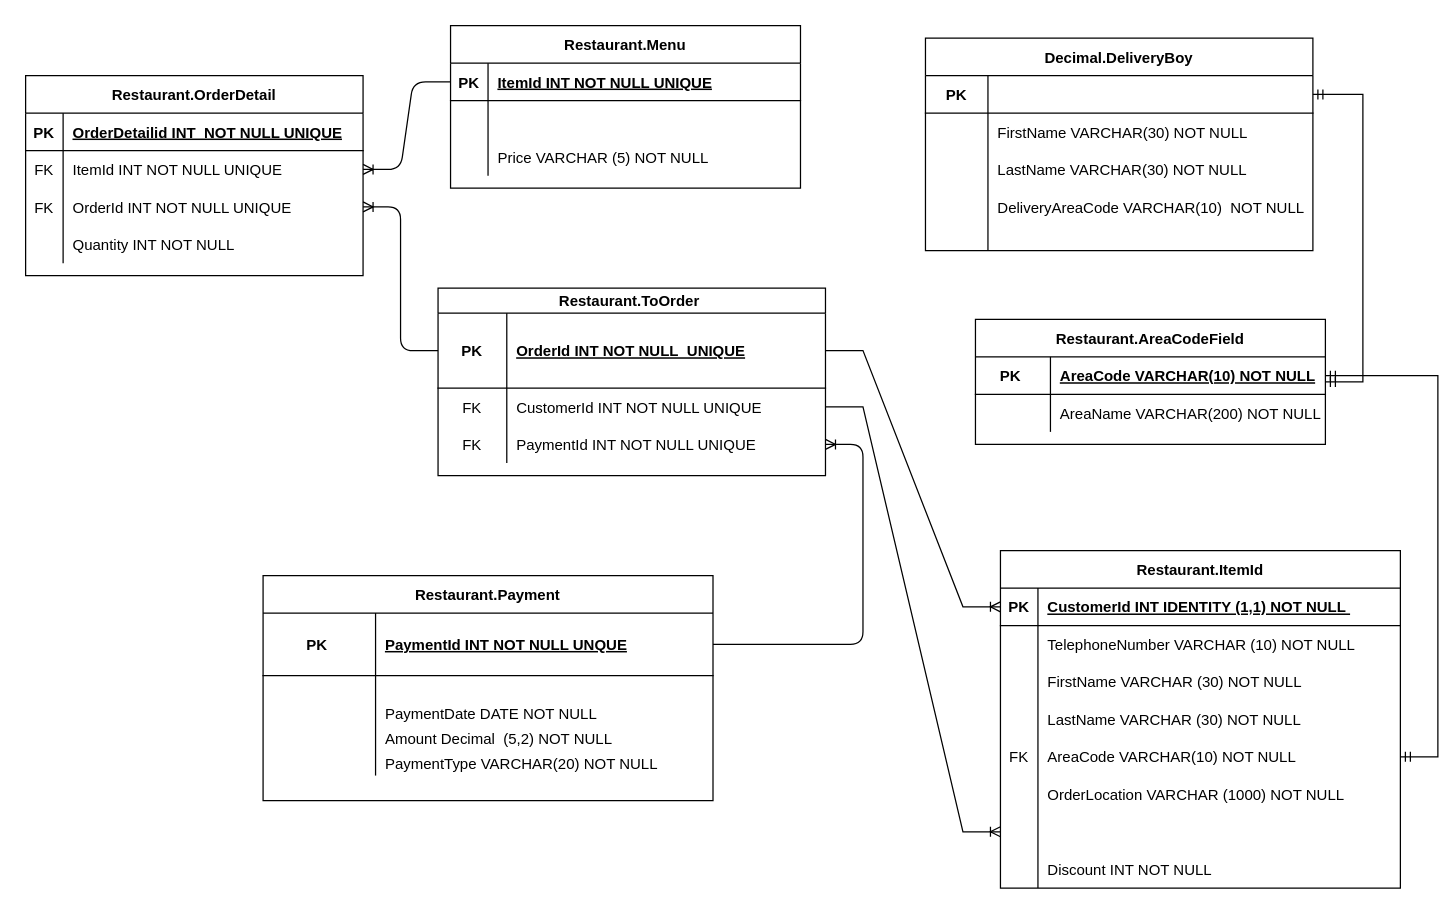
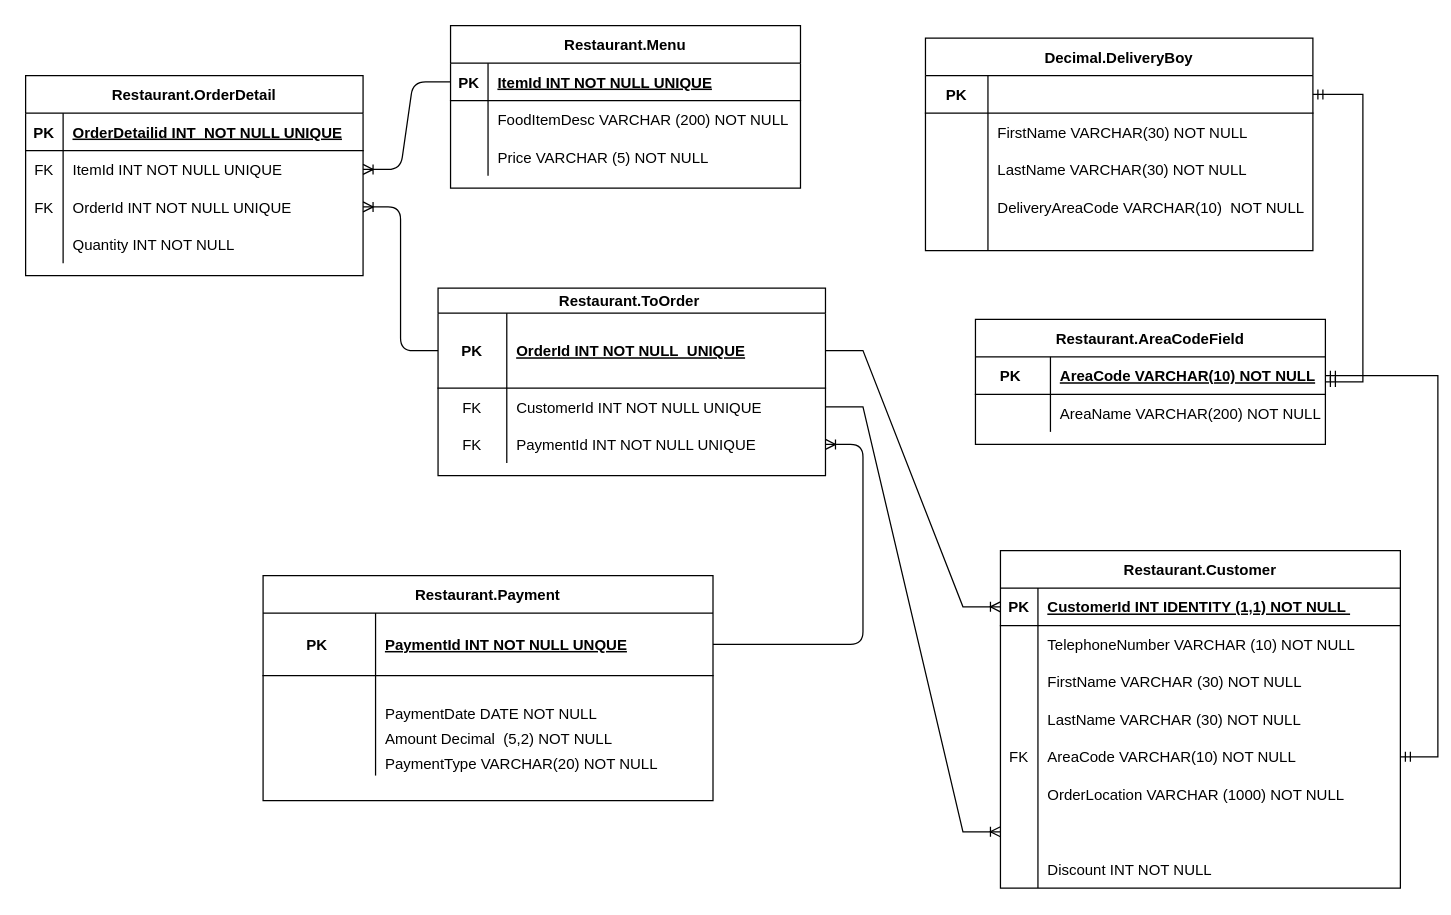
node "FoodItemDesc VARCHAR (200) NOT NULL": added
node "Restaurant.ItemId": label "Restaurant.ItemId" -> "Restaurant.Customer"
